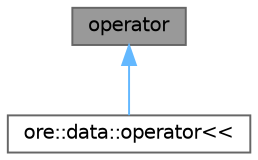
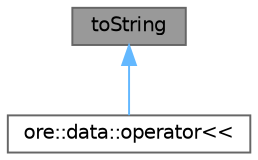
node "operator": label "operator" -> "toString"
